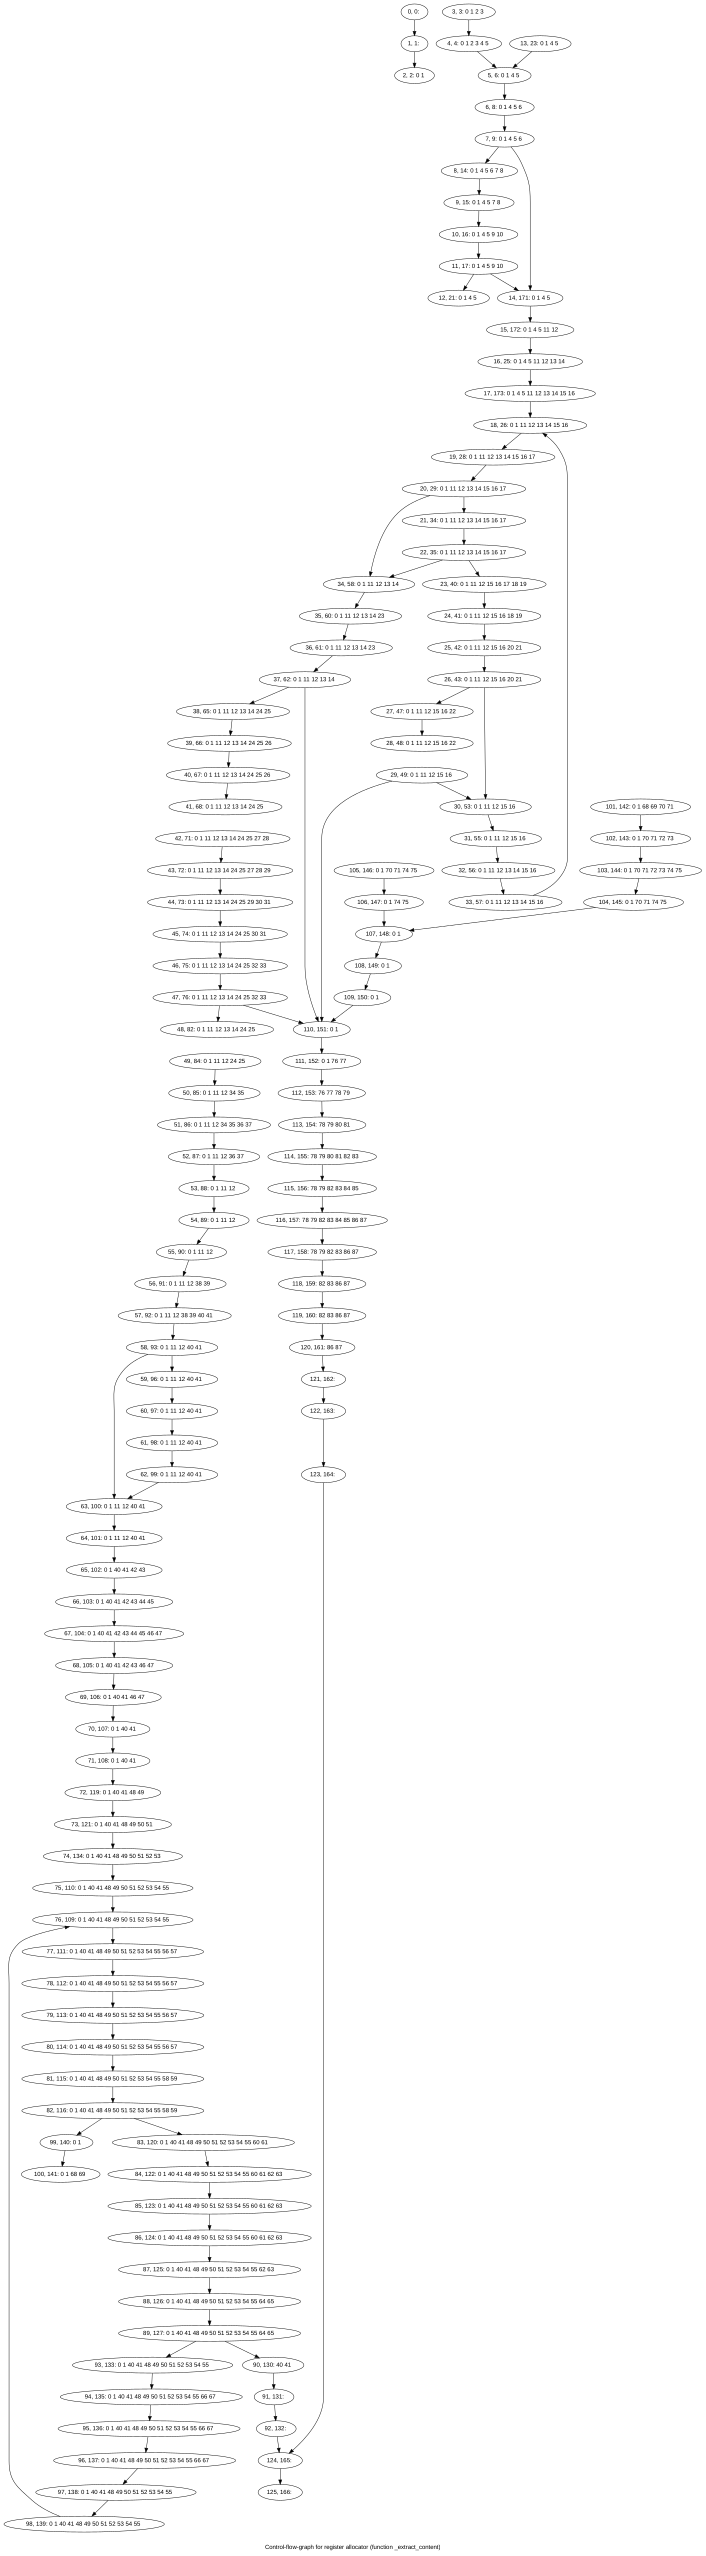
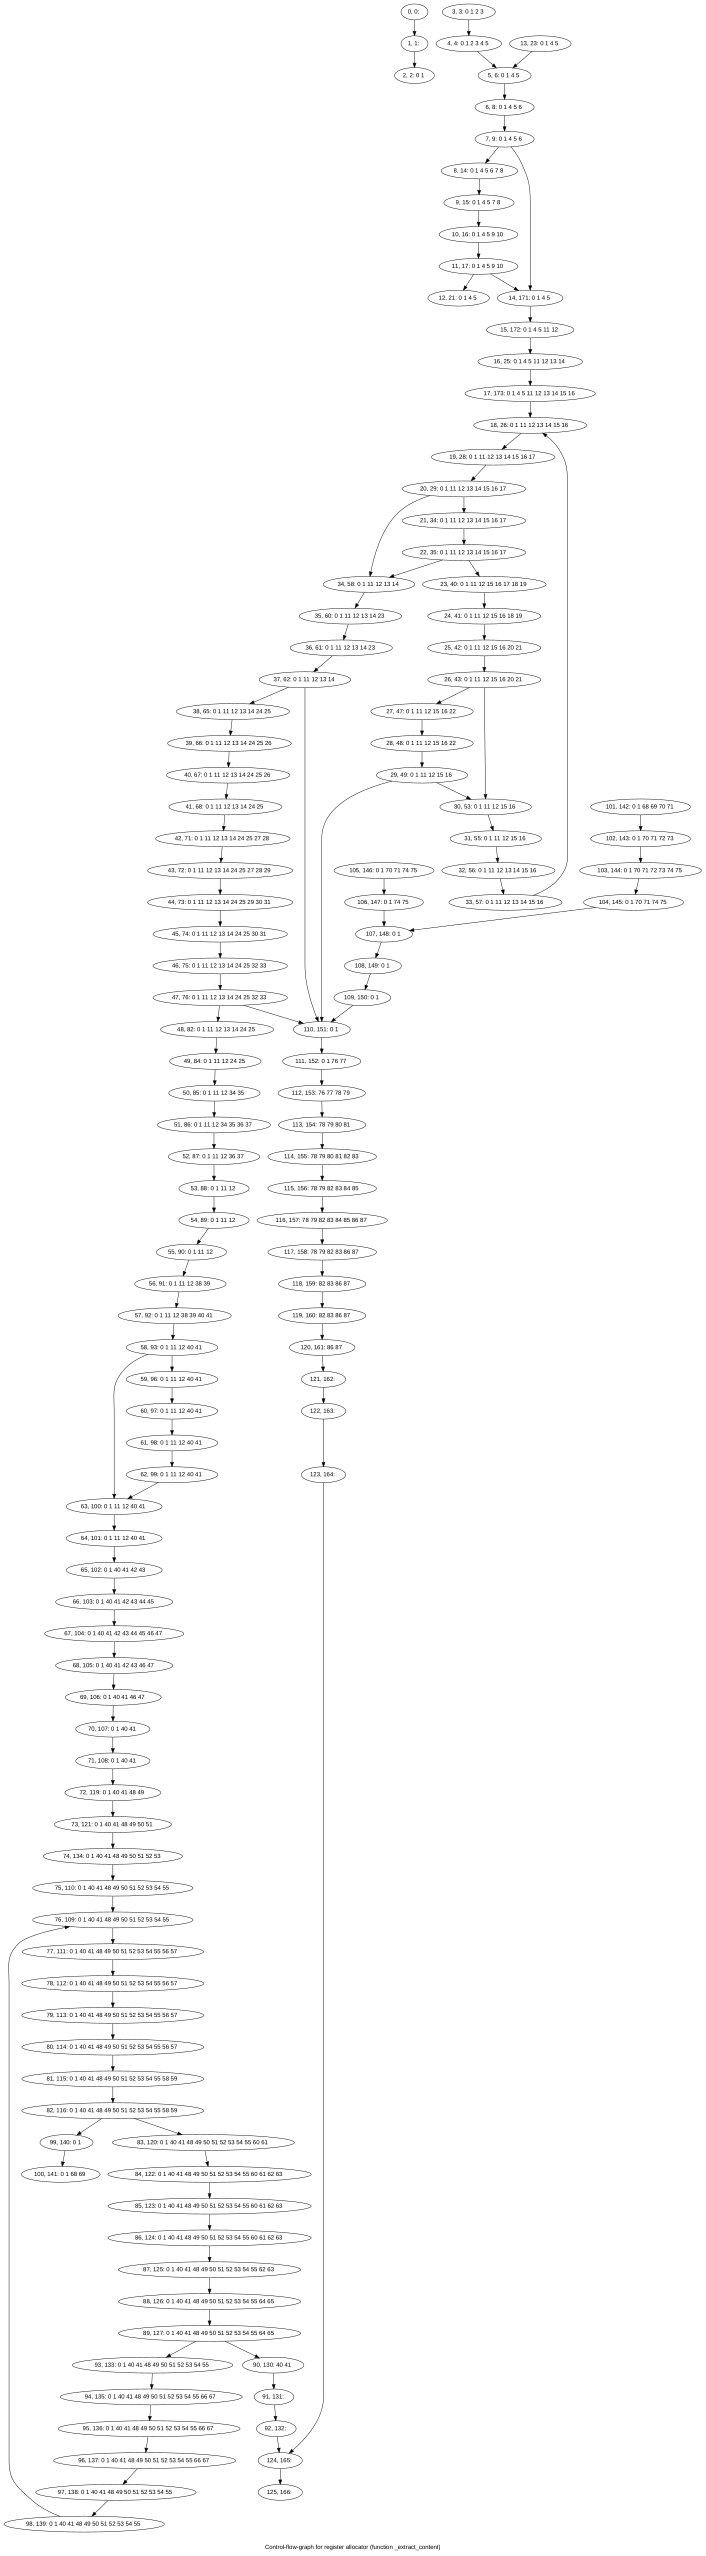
edge "28, 48: 0 1 11 12 15 16 22" -> "29, 49: 0 1 11 12 15 16": added
edge "41, 68: 0 1 11 12 13 14 24 25" -> "42, 71: 0 1 11 12 13 14 24 25 27 28": added
edge "48, 82: 0 1 11 12 13 14 24 25" -> "49, 84: 0 1 11 12 24 25": added
